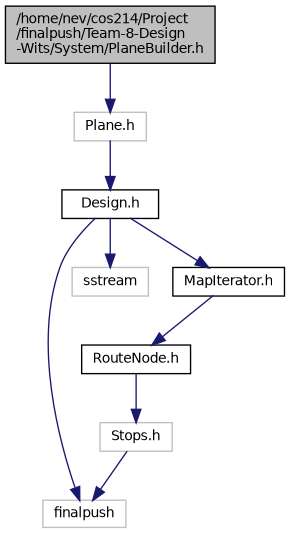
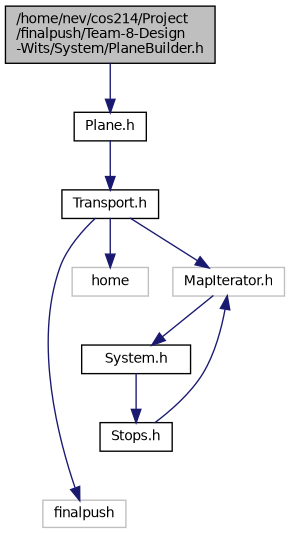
node "Plane.h": color grey75 -> black
node "Design.h": label "Design.h" -> "Transport.h"
node "sstream": label "sstream" -> "home"
node "MapIterator.h": color black -> grey75
node "RouteNode.h": label "RouteNode.h" -> "System.h"
node "Stops.h": color grey75 -> black
edge "Stops.h" -> "finalpush": now "Stops.h" -> "MapIterator.h"
